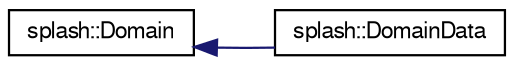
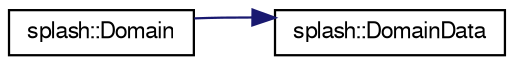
edge "splash::DomainData" -> "splash::Domain": reversed
